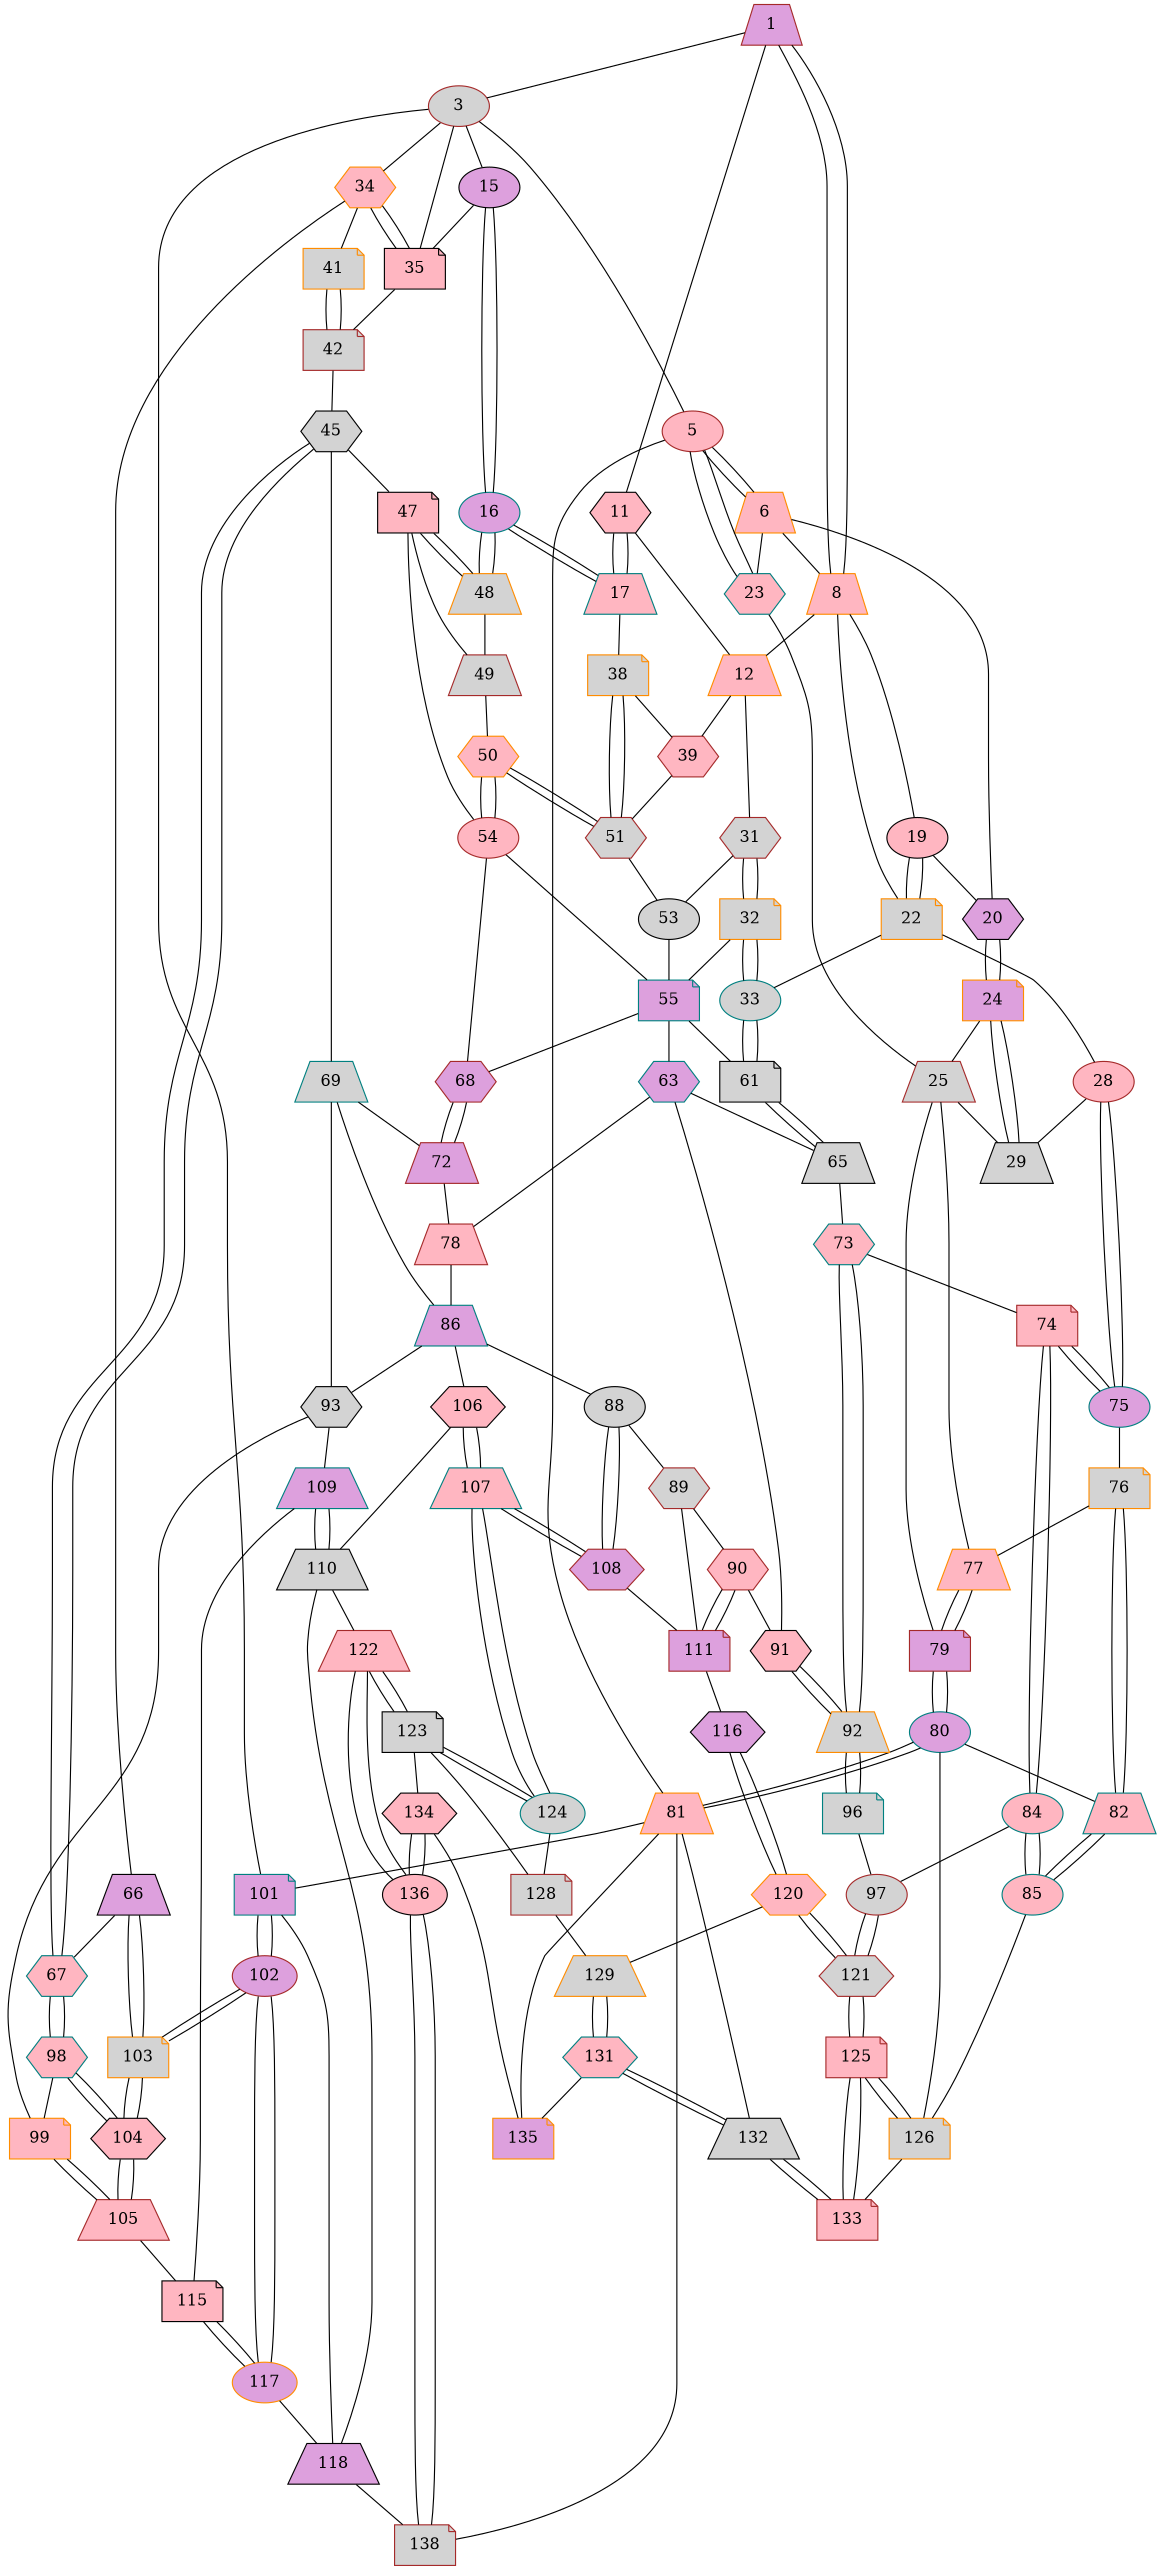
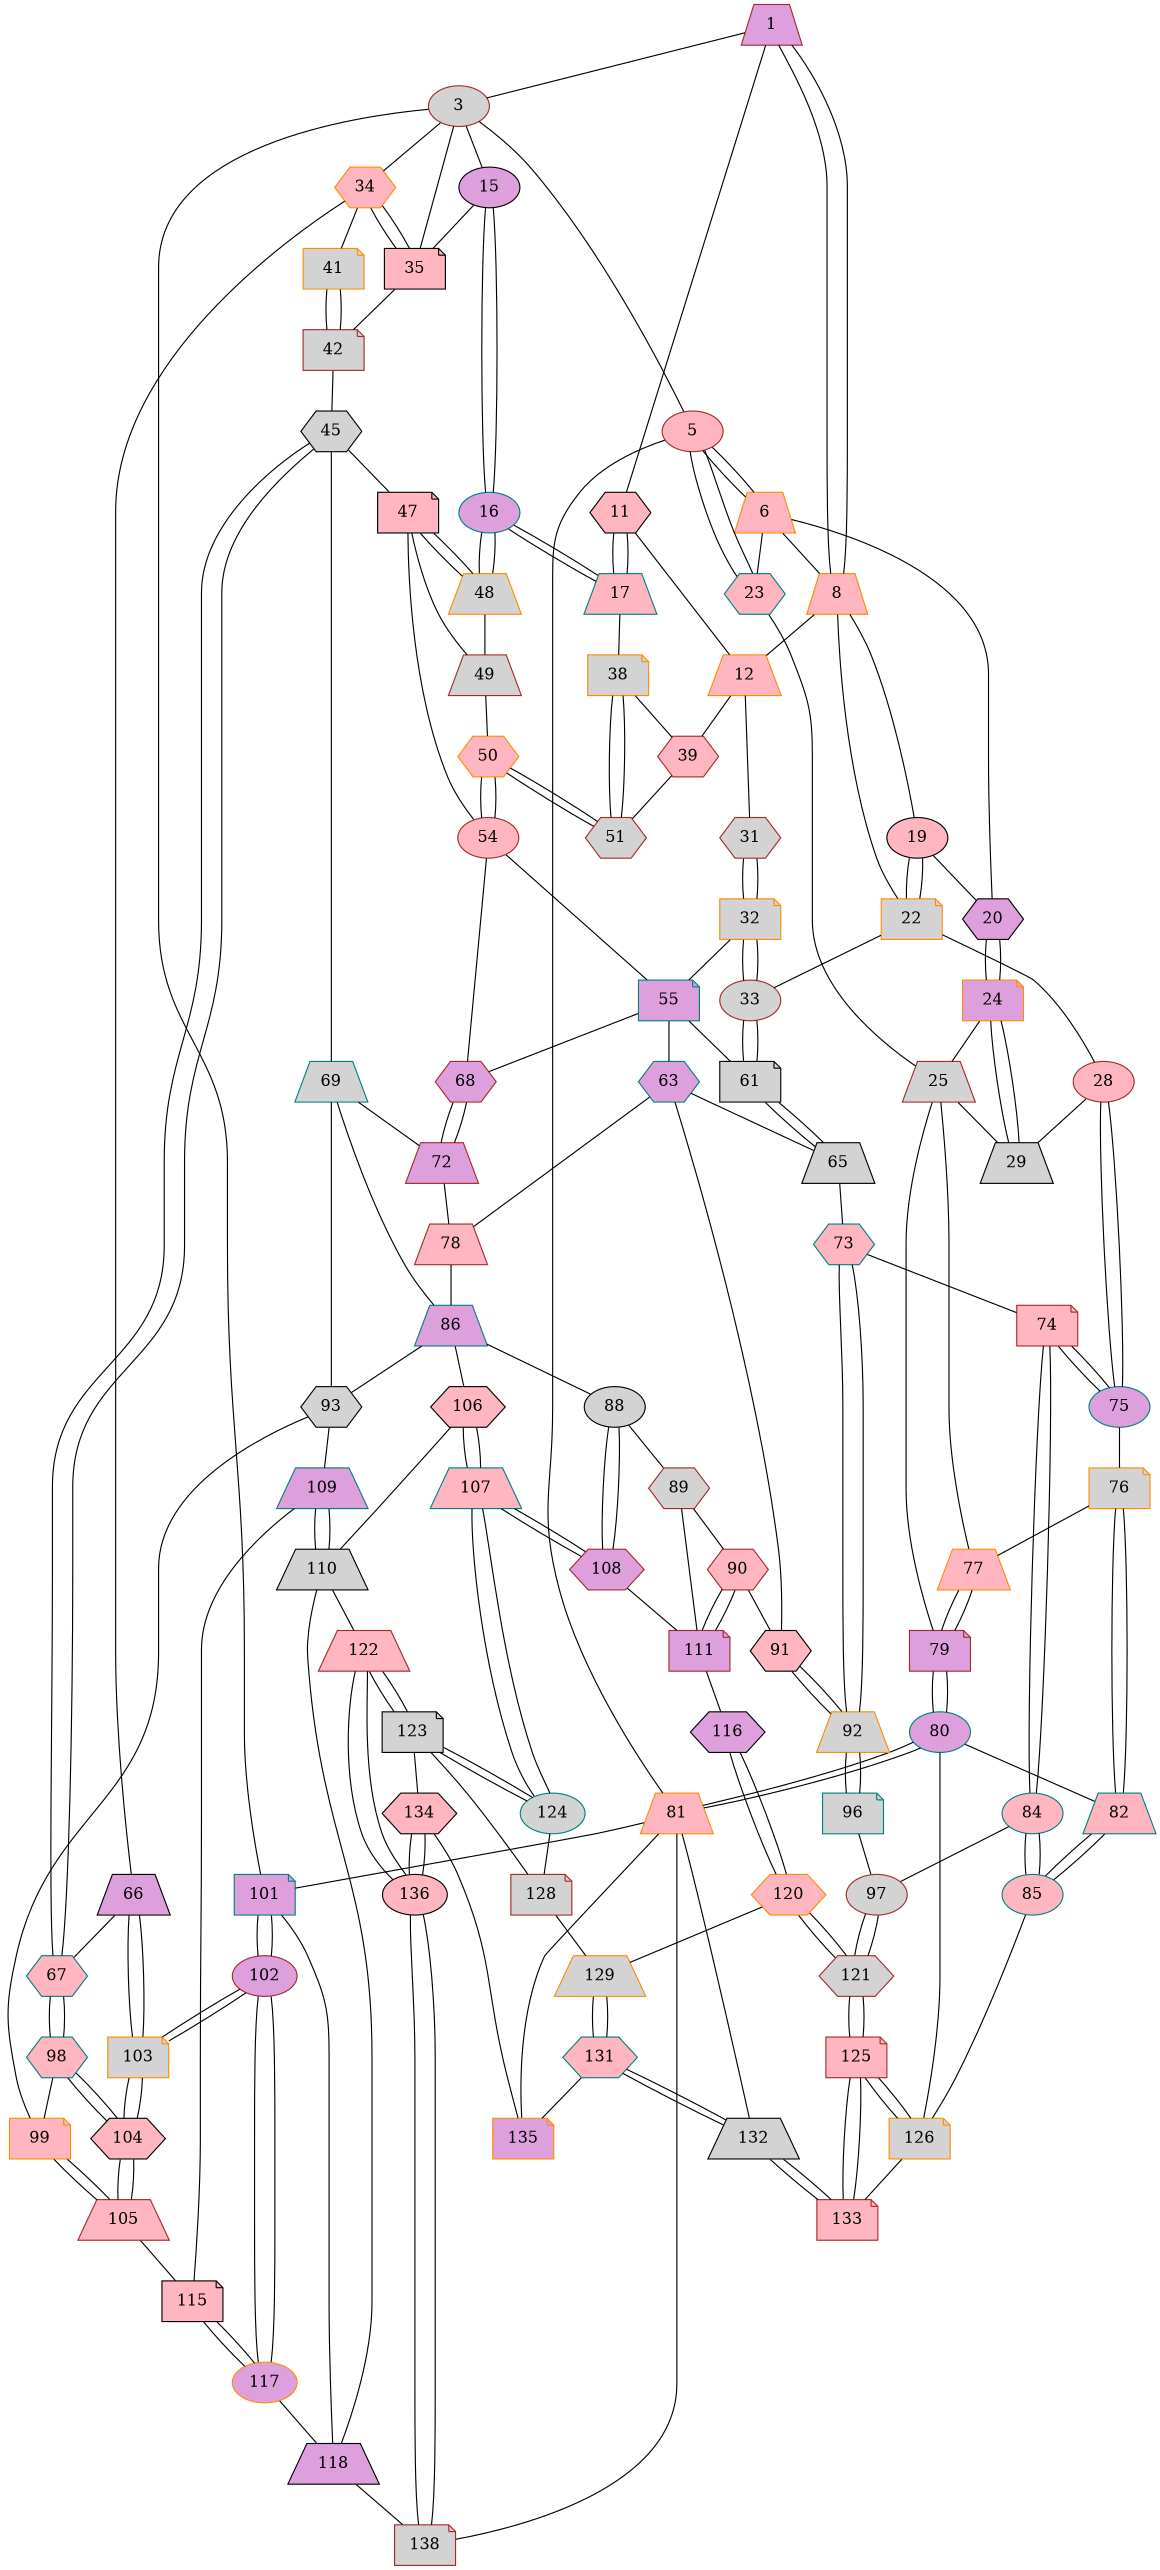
node "53": removed
node "33": color teal -> brown
